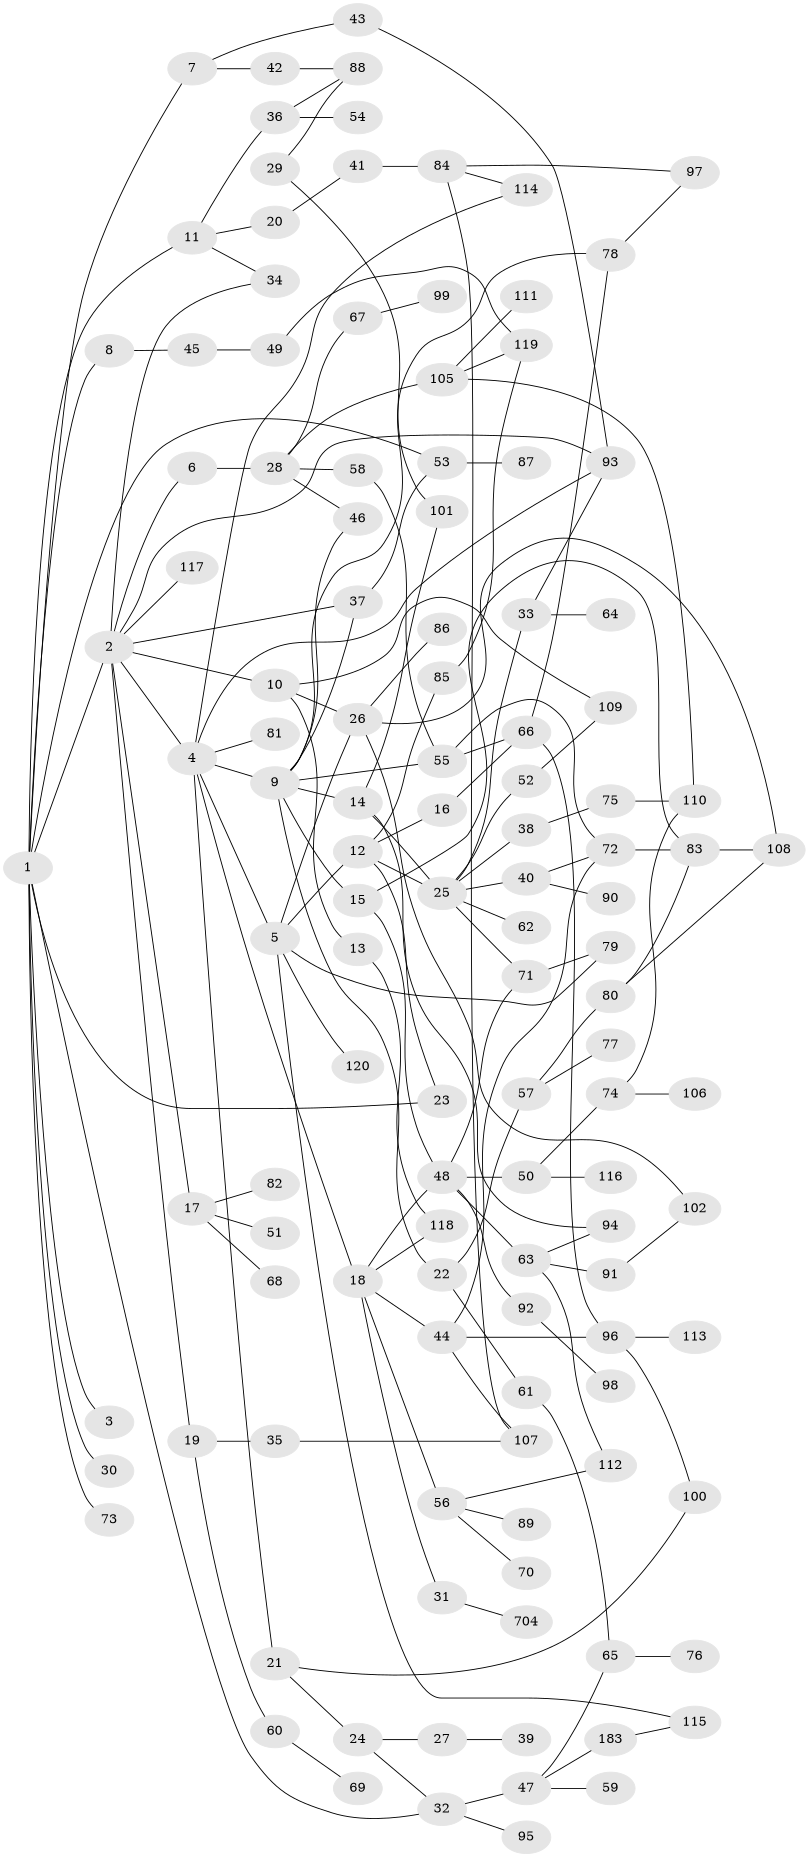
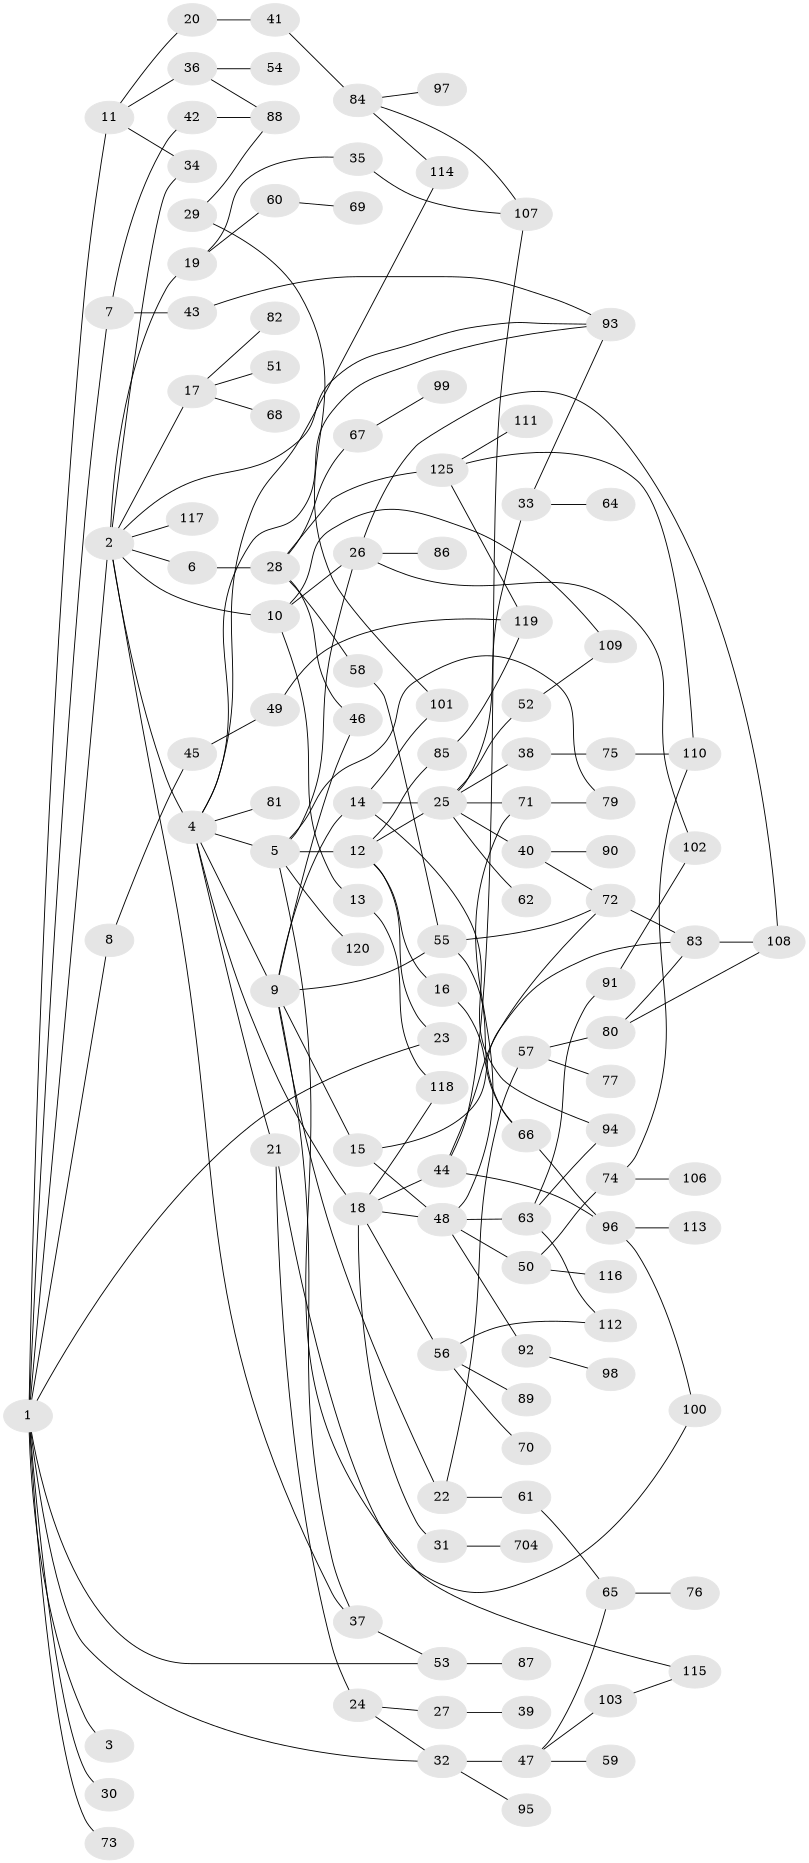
node "78": removed
node "105": label "105" -> "125"
node "183": label "183" -> "103"
